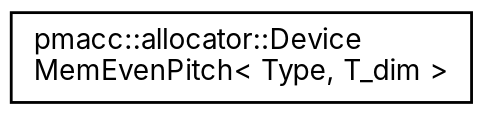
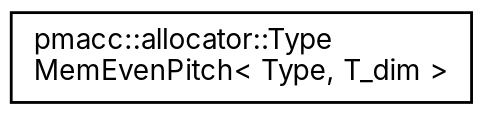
node "pmacc::allocator::Device MemEvenPitch< Type, T_dim >": label "pmacc::allocator::Device MemEvenPitch< Type, T_dim >" -> "pmacc::allocator::Type MemEvenPitch< Type, T_dim >"
